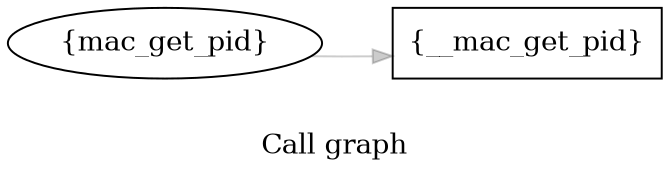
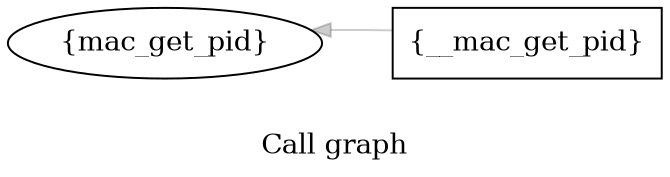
edge "{mac_get_pid}" -> "{__mac_get_pid}": reversed
